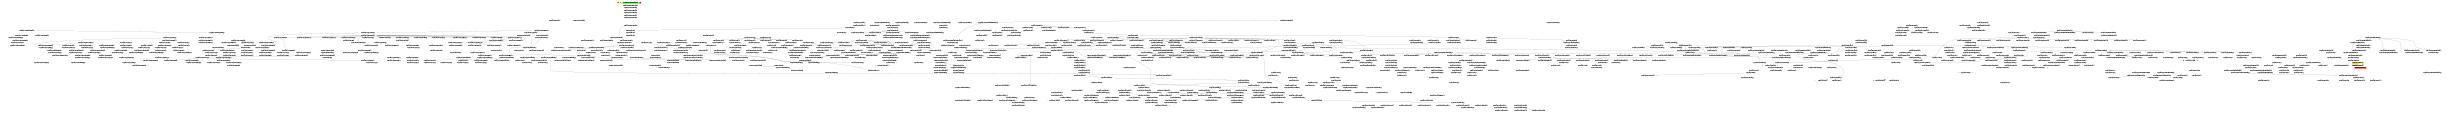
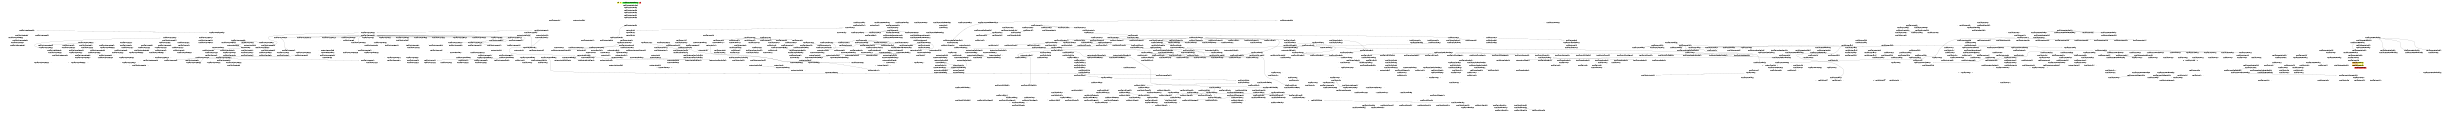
node "com.google.common.collect.ImmutableMap#346": removed
node "com.google.common.base.Preconditions#118": removed
